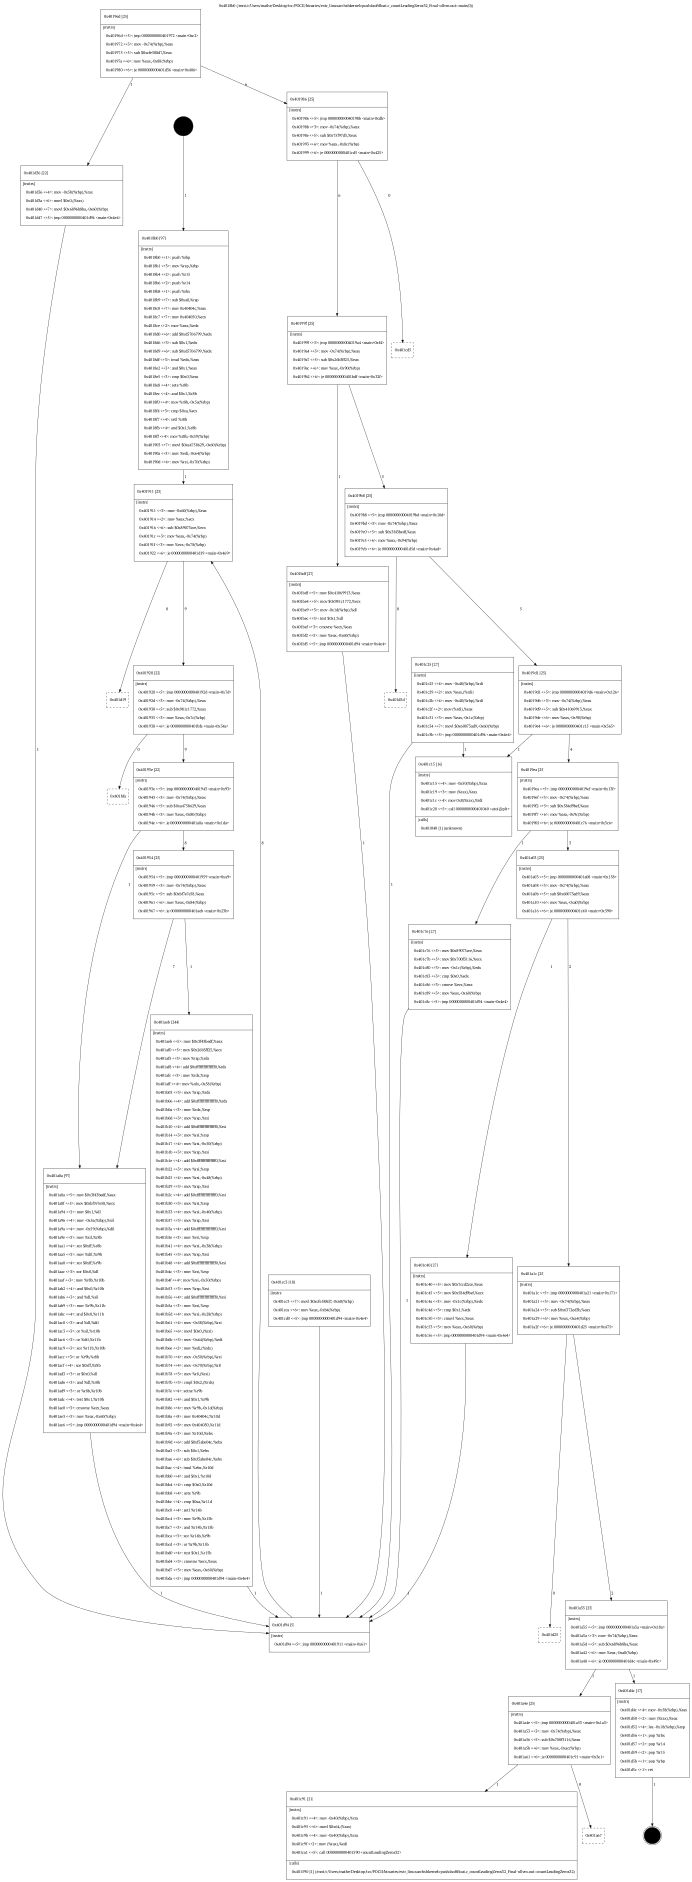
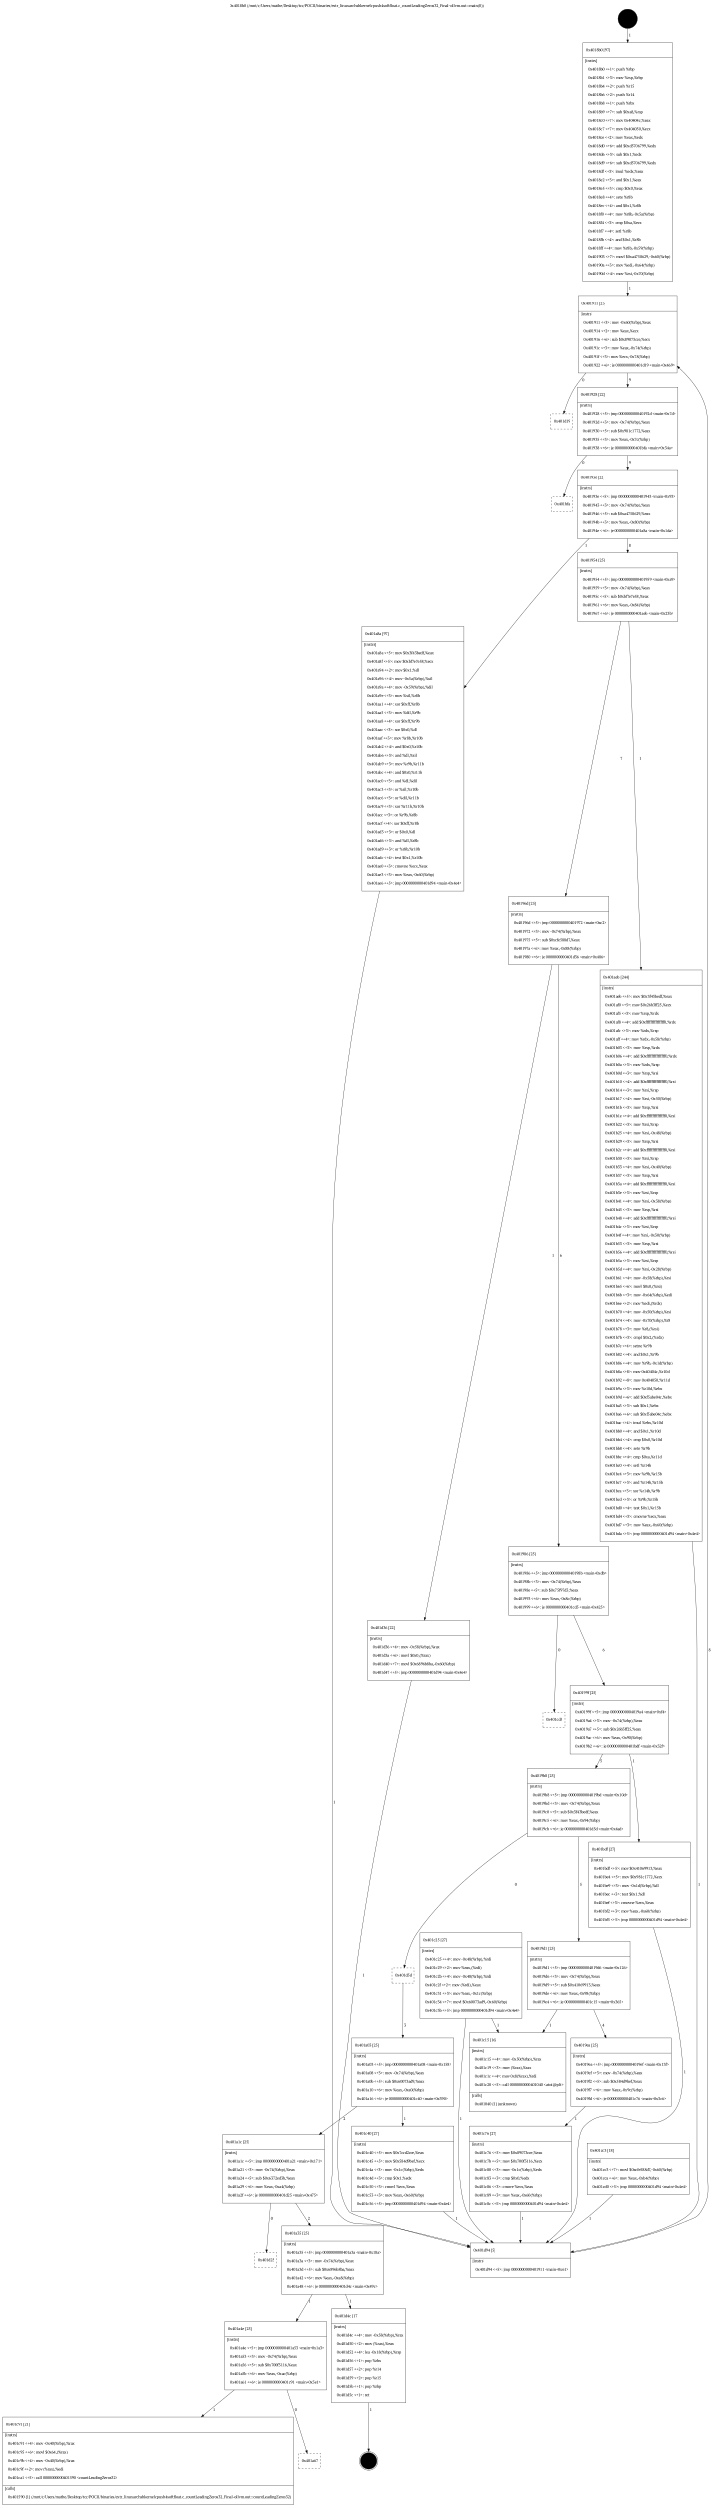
edge "0x4019ea [25]" -> "0x401a03 [25]": now "0x401d5d" -> "0x401a03 [25]"
edge "0x401954 [25]" -> "0x401a8a [97]": now "0x401954 [25]" -> "0x40196d [25]"
